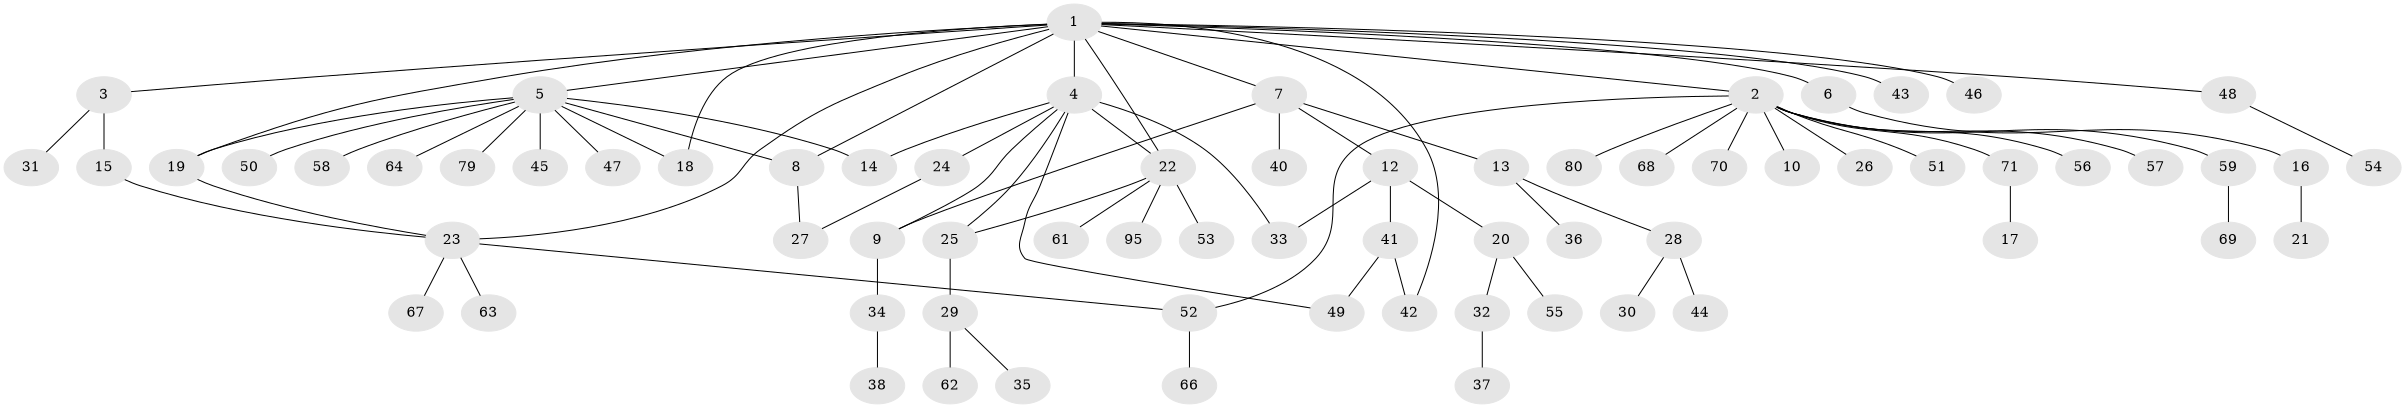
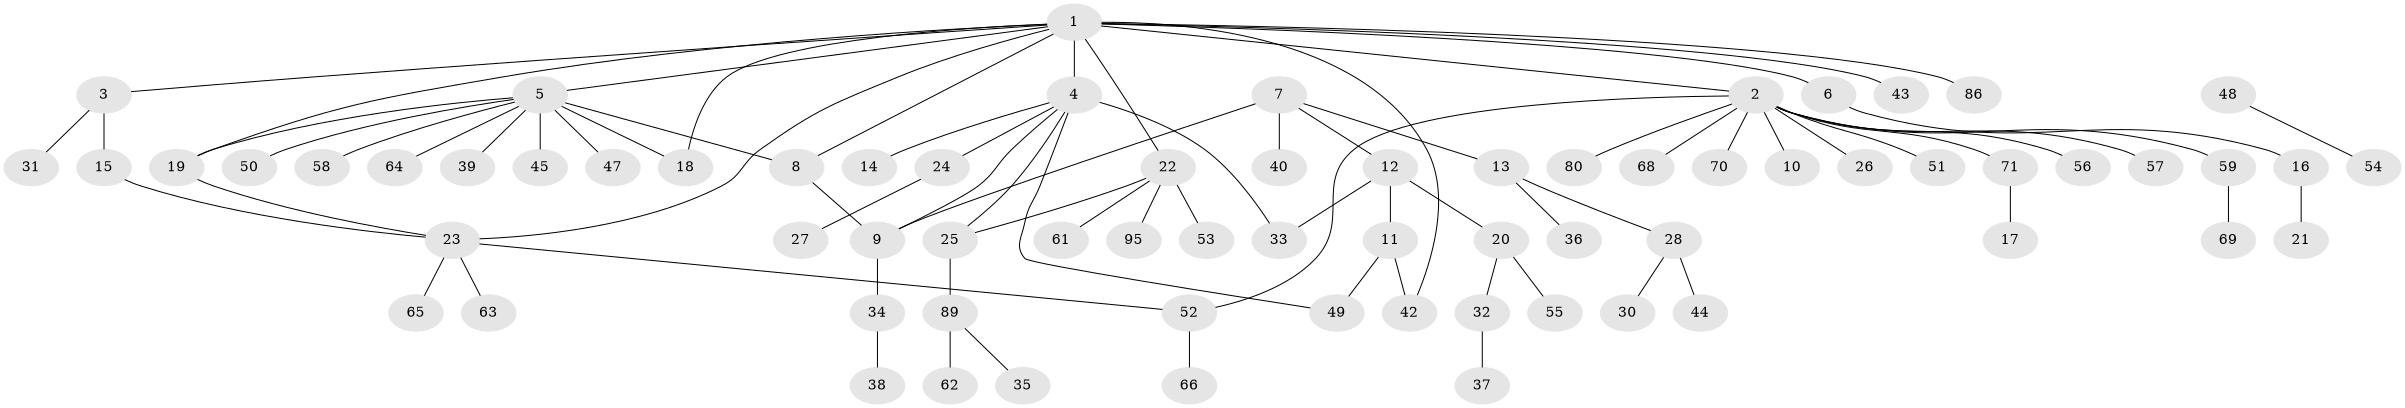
edge "1" -- "48": removed
edge "1" -- "7": removed
node "46": label "46" -> "86"
edge "5" -- "14": removed
edge "4" -- "22": removed
node "79": label "79" -> "39"
edge "8" -- "27": now "8" -- "9"
node "41": label "41" -> "11"
node "67": label "67" -> "65"
node "29": label "29" -> "89"
